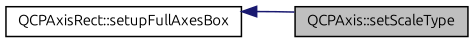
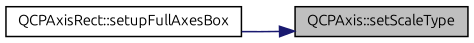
edge "QCPAxis::setScaleType" -> "QCPAxisRect::setupFullAxesBox": reversed
